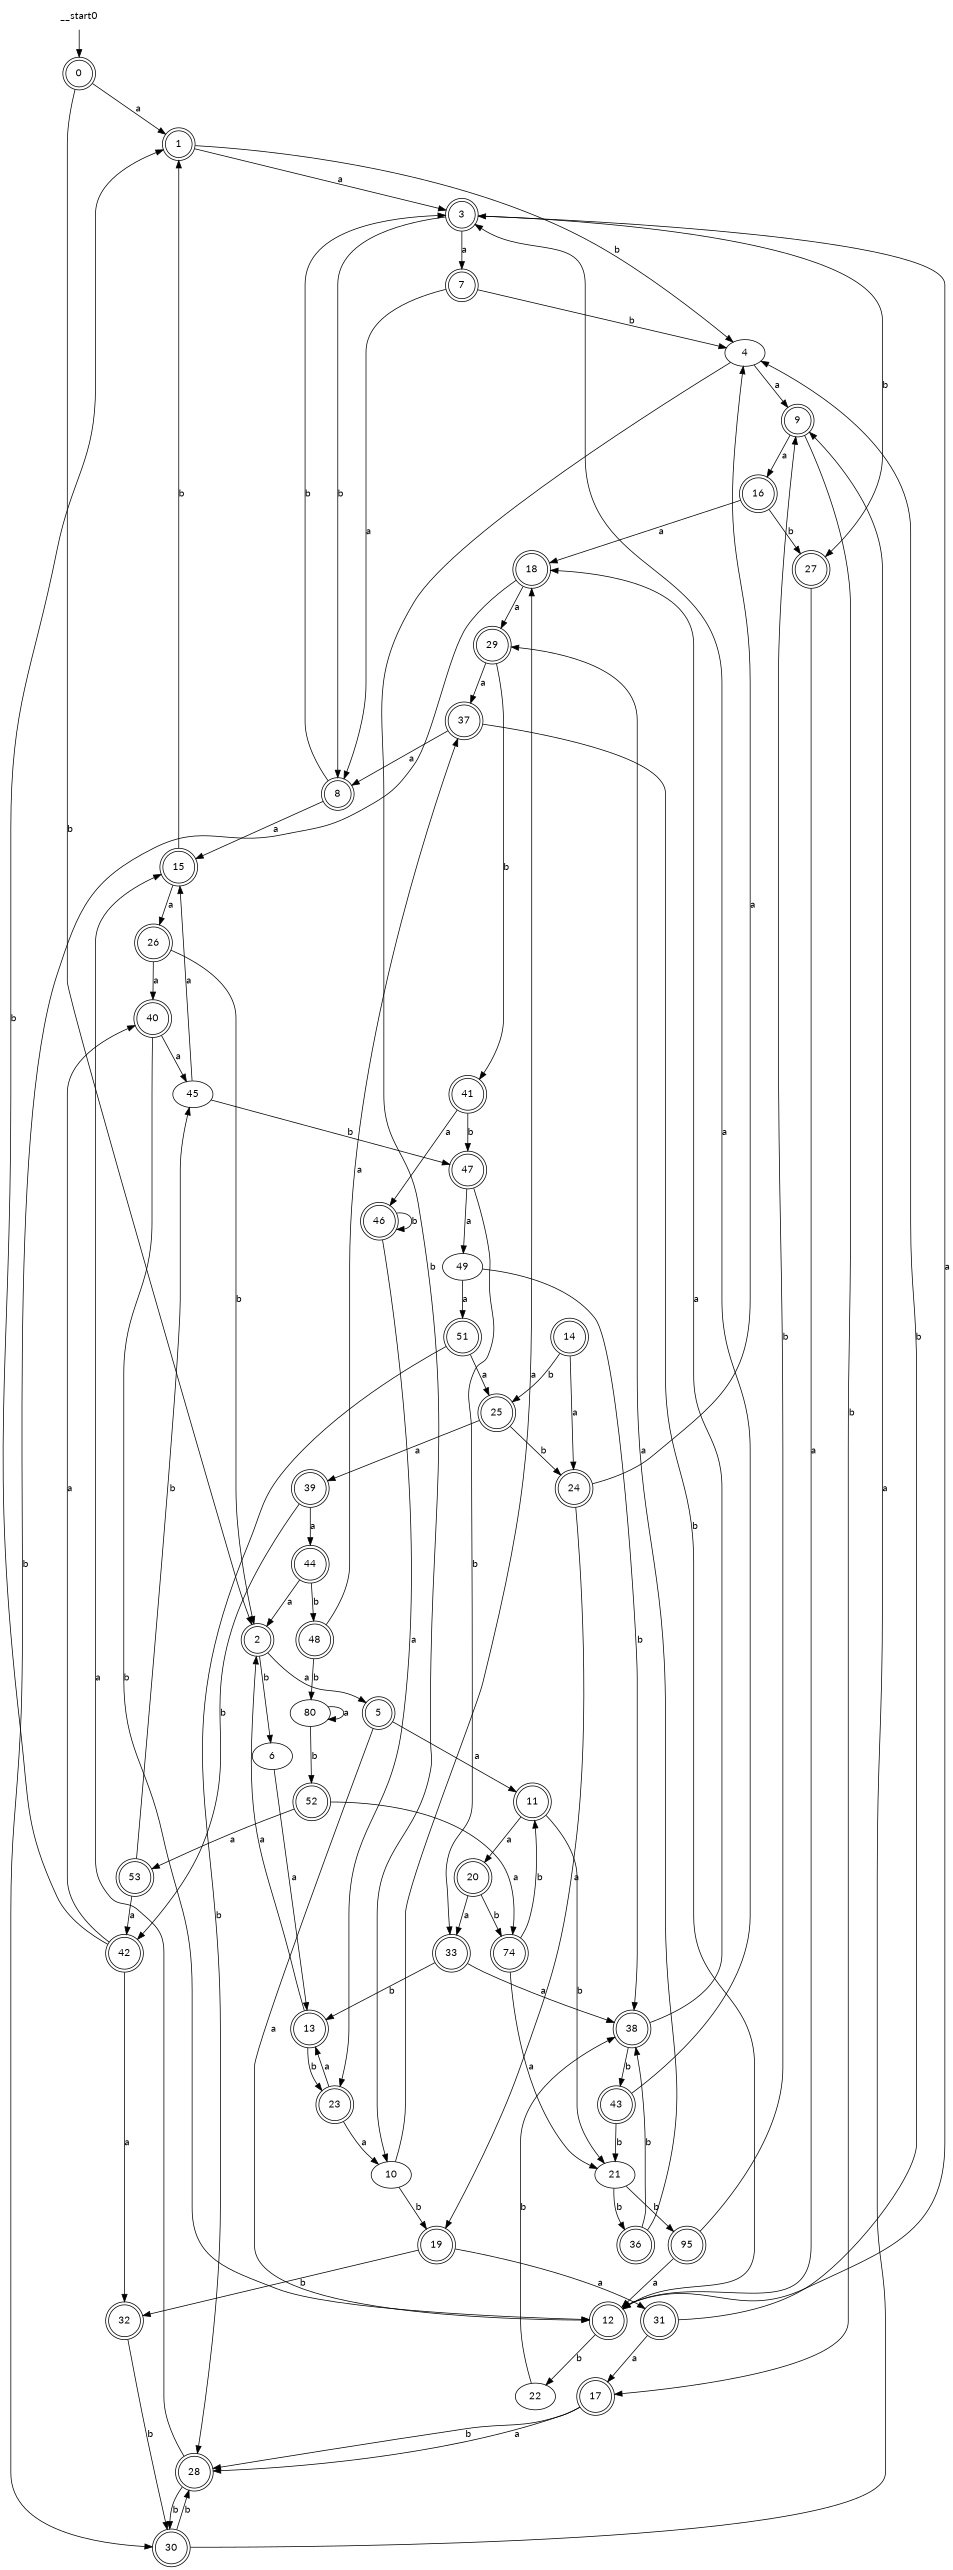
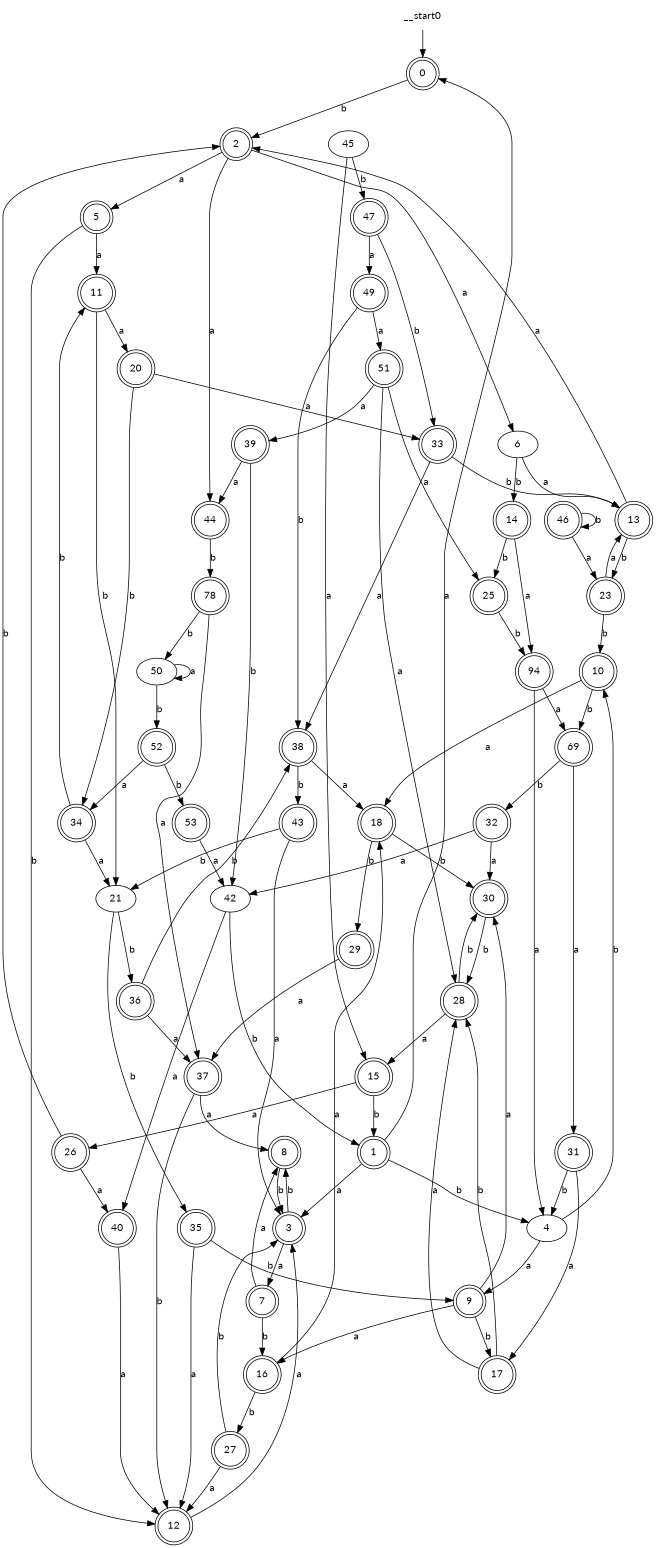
edge "0" -> "1": reversed
edge "3" -> "27": reversed
edge "7" -> "4": now "7" -> "16"
edge "6" -> "14": added, label "b"
edge "18" -> "29": label "a" -> "b"
edge "8" -> "15": removed, label "a"
edge "40" -> "45": removed, label "a"
node "41": removed
node "49": shape ellipse -> doublecircle
edge "36" -> "29": now "36" -> "37"
edge "25" -> "39": now "51" -> "39"
edge "53" -> "45": removed, label "b"
node "24": label "24" -> "94"
edge "44" -> "2": reversed
node "48": label "48" -> "78"
edge "40" -> "12": label "b" -> "a"
edge "2" -> "6": label "b" -> "a"
node "80": label "80" -> "50"
edge "30" -> "9": reversed
edge "52" -> "53": label "a" -> "b"
edge "51" -> "28": label "b" -> "a"
node "42": shape doublecircle -> ellipse
node "74": label "74" -> "34"
edge "5" -> "12": label "a" -> "b"
edge "42" -> "32": reversed
edge "23" -> "10": label "a" -> "b"
node "10": shape ellipse -> doublecircle
node "19": label "19" -> "69"
node "95": label "95" -> "35"
node "22": removed
edge "32" -> "30": label "b" -> "a"
